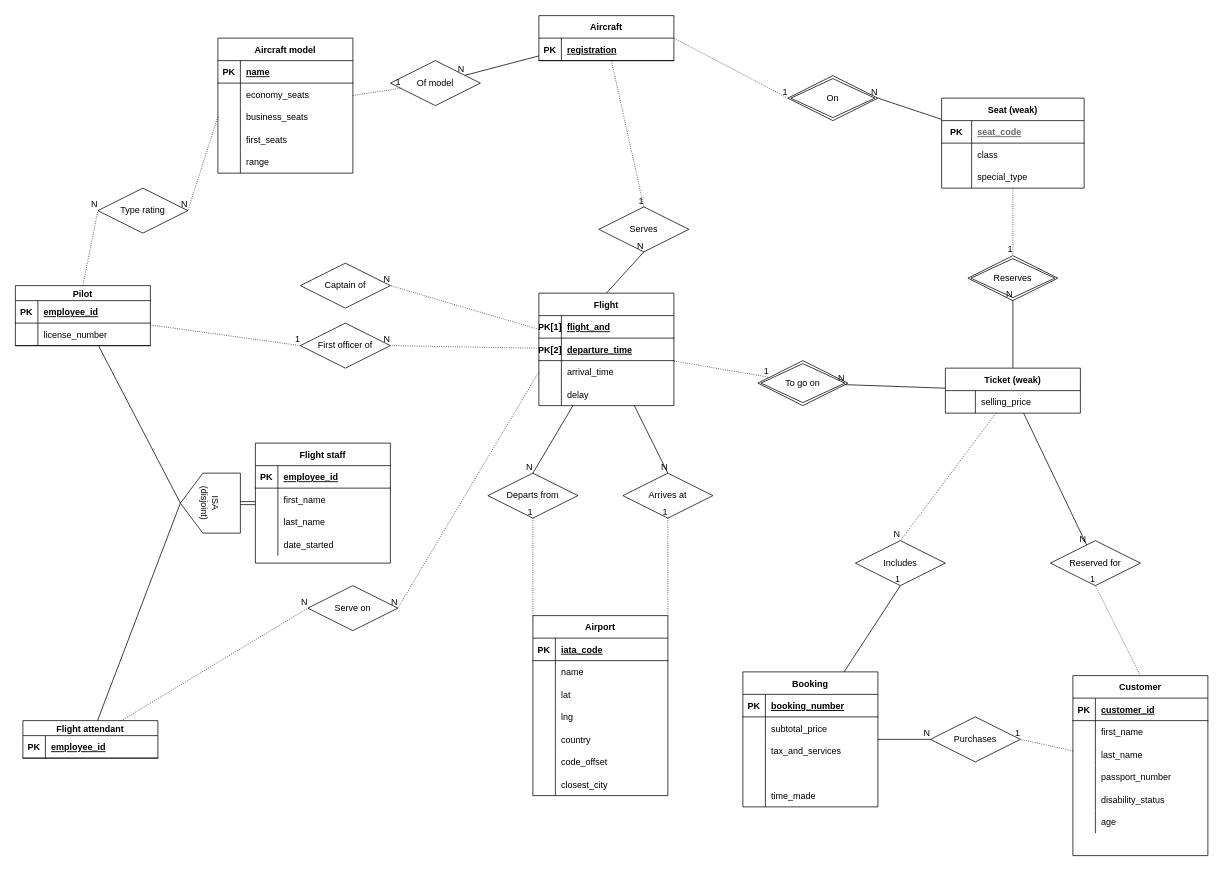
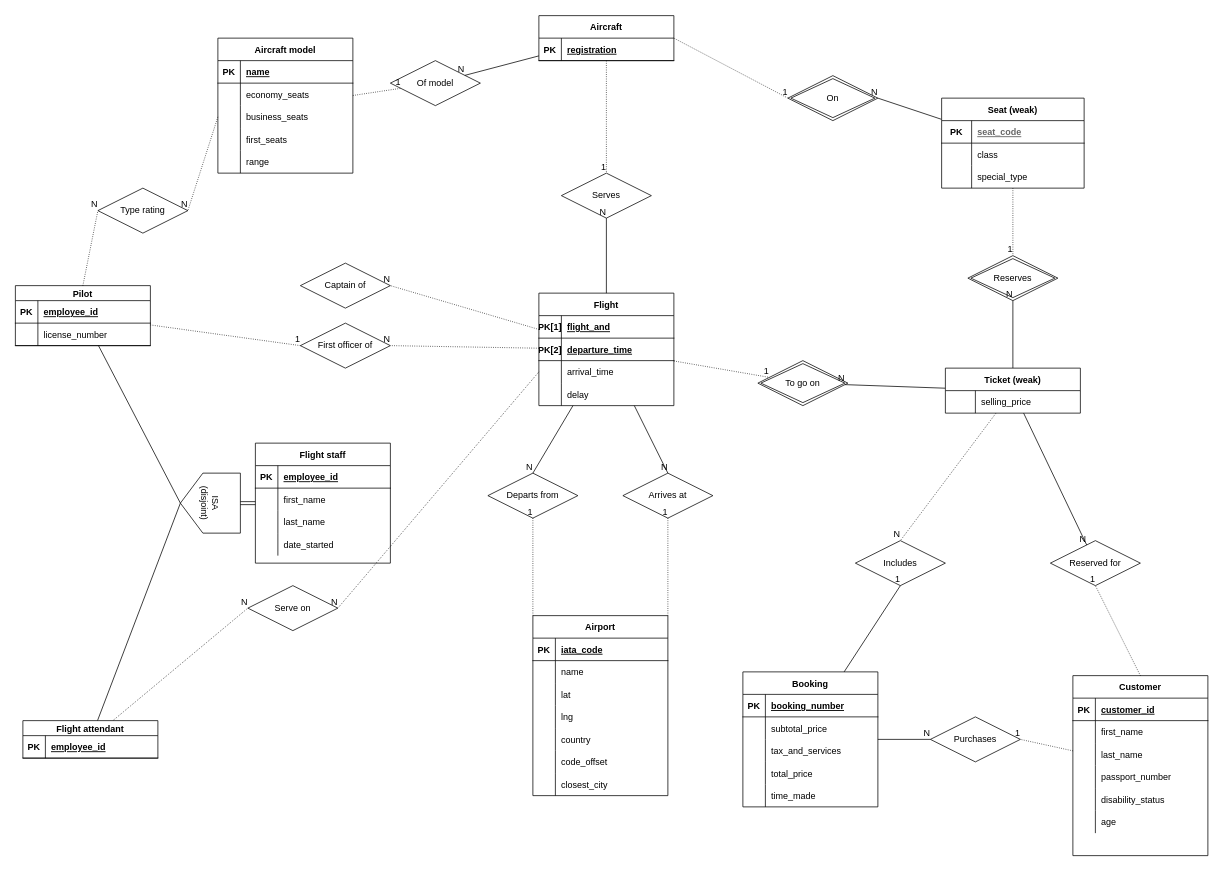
node "Serves": moved (644, 229) -> (606, 195)
node "Serve on": moved (353, 608) -> (293, 608)
node "total_price": added
